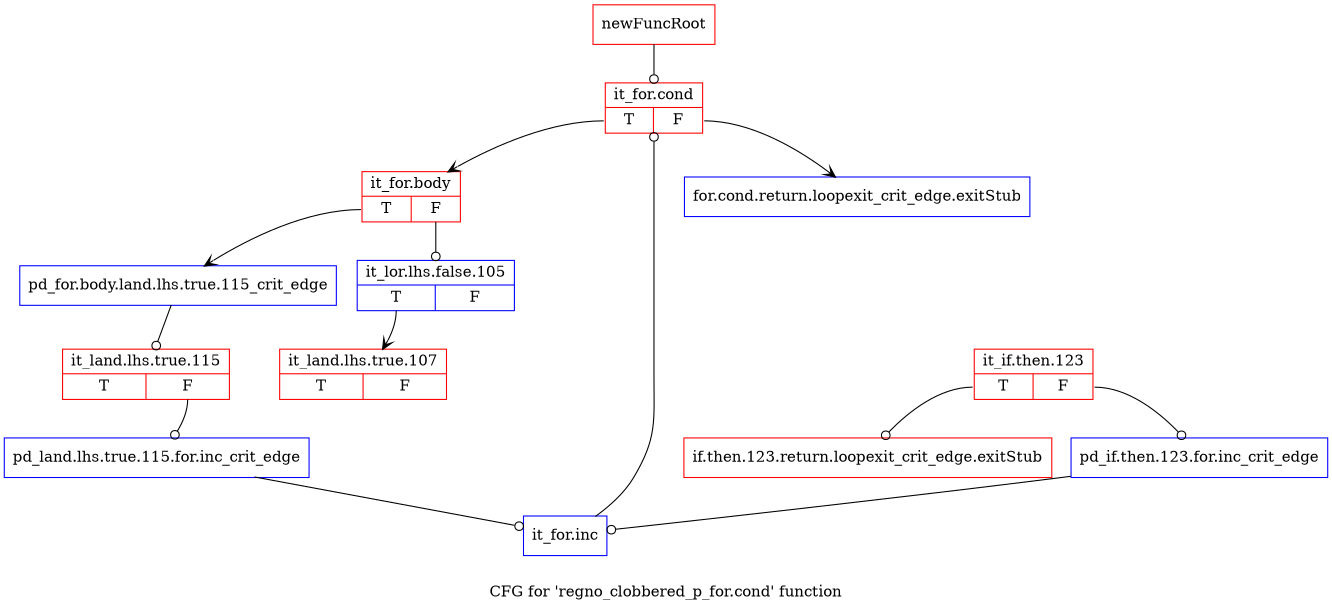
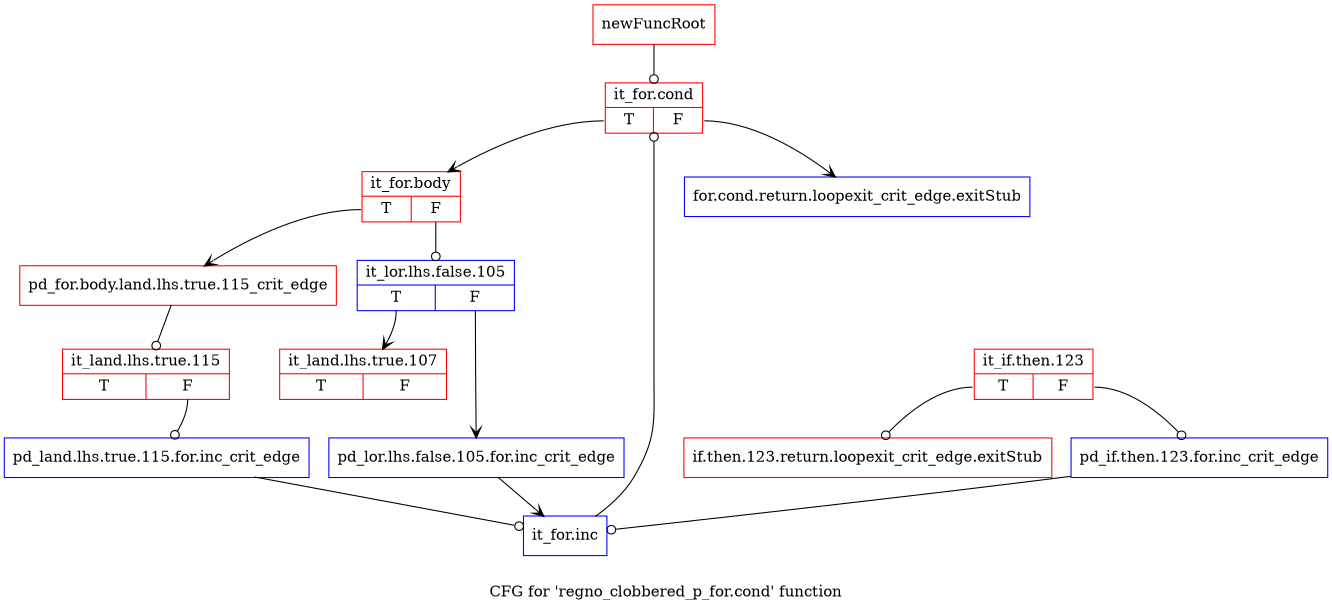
node "pd_for.body.land.lhs.true.115_crit_edge": color blue -> red
node "pd_lor.lhs.false.105.for.inc_crit_edge": added
